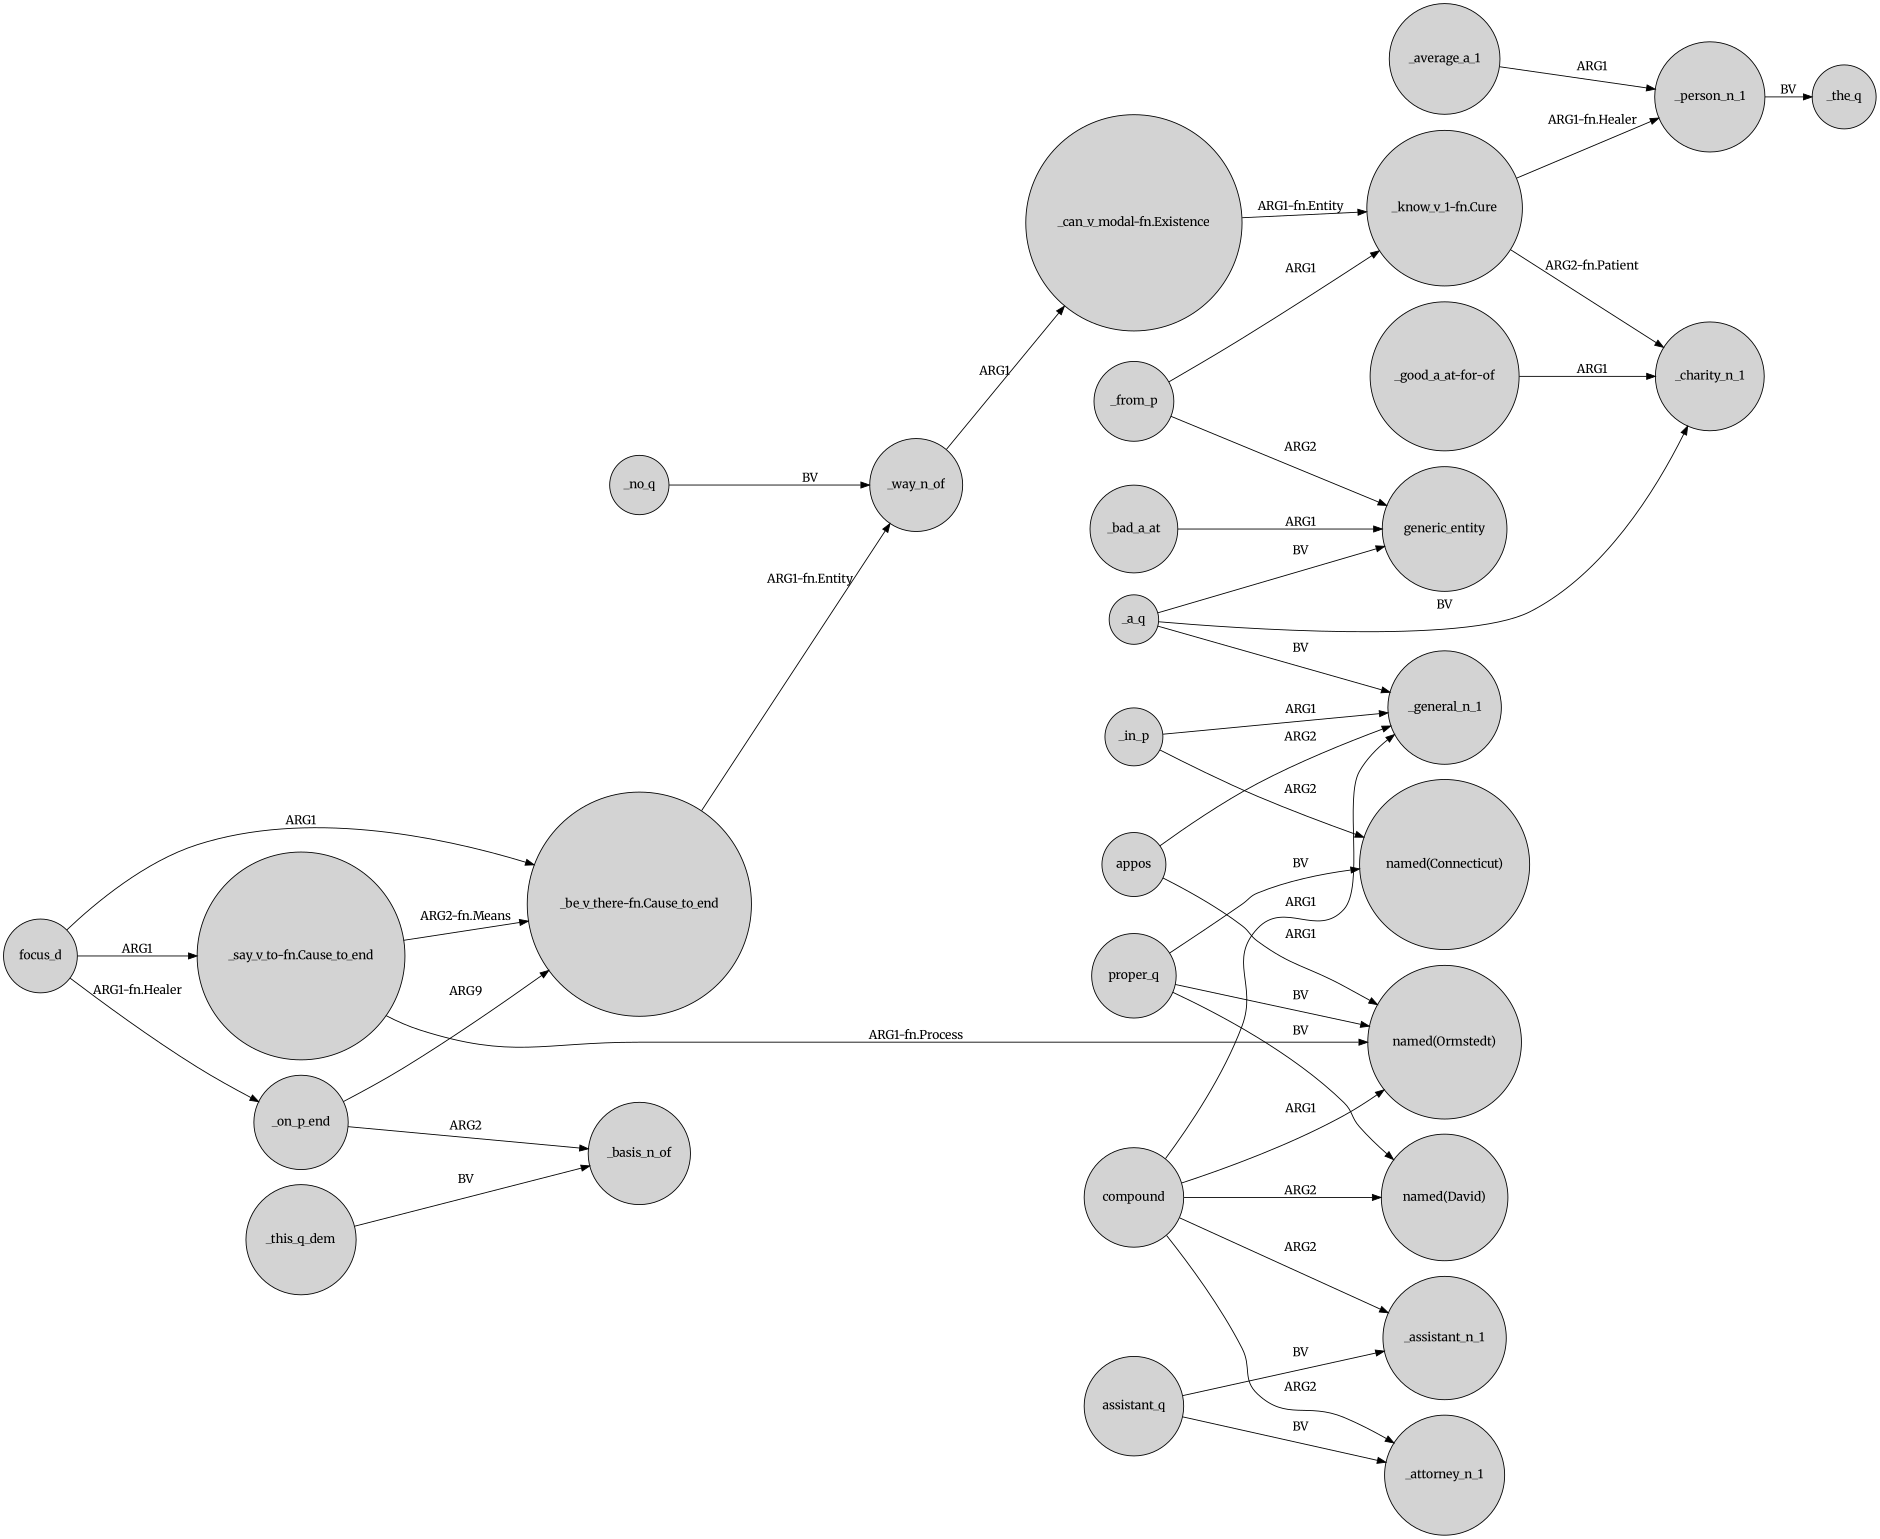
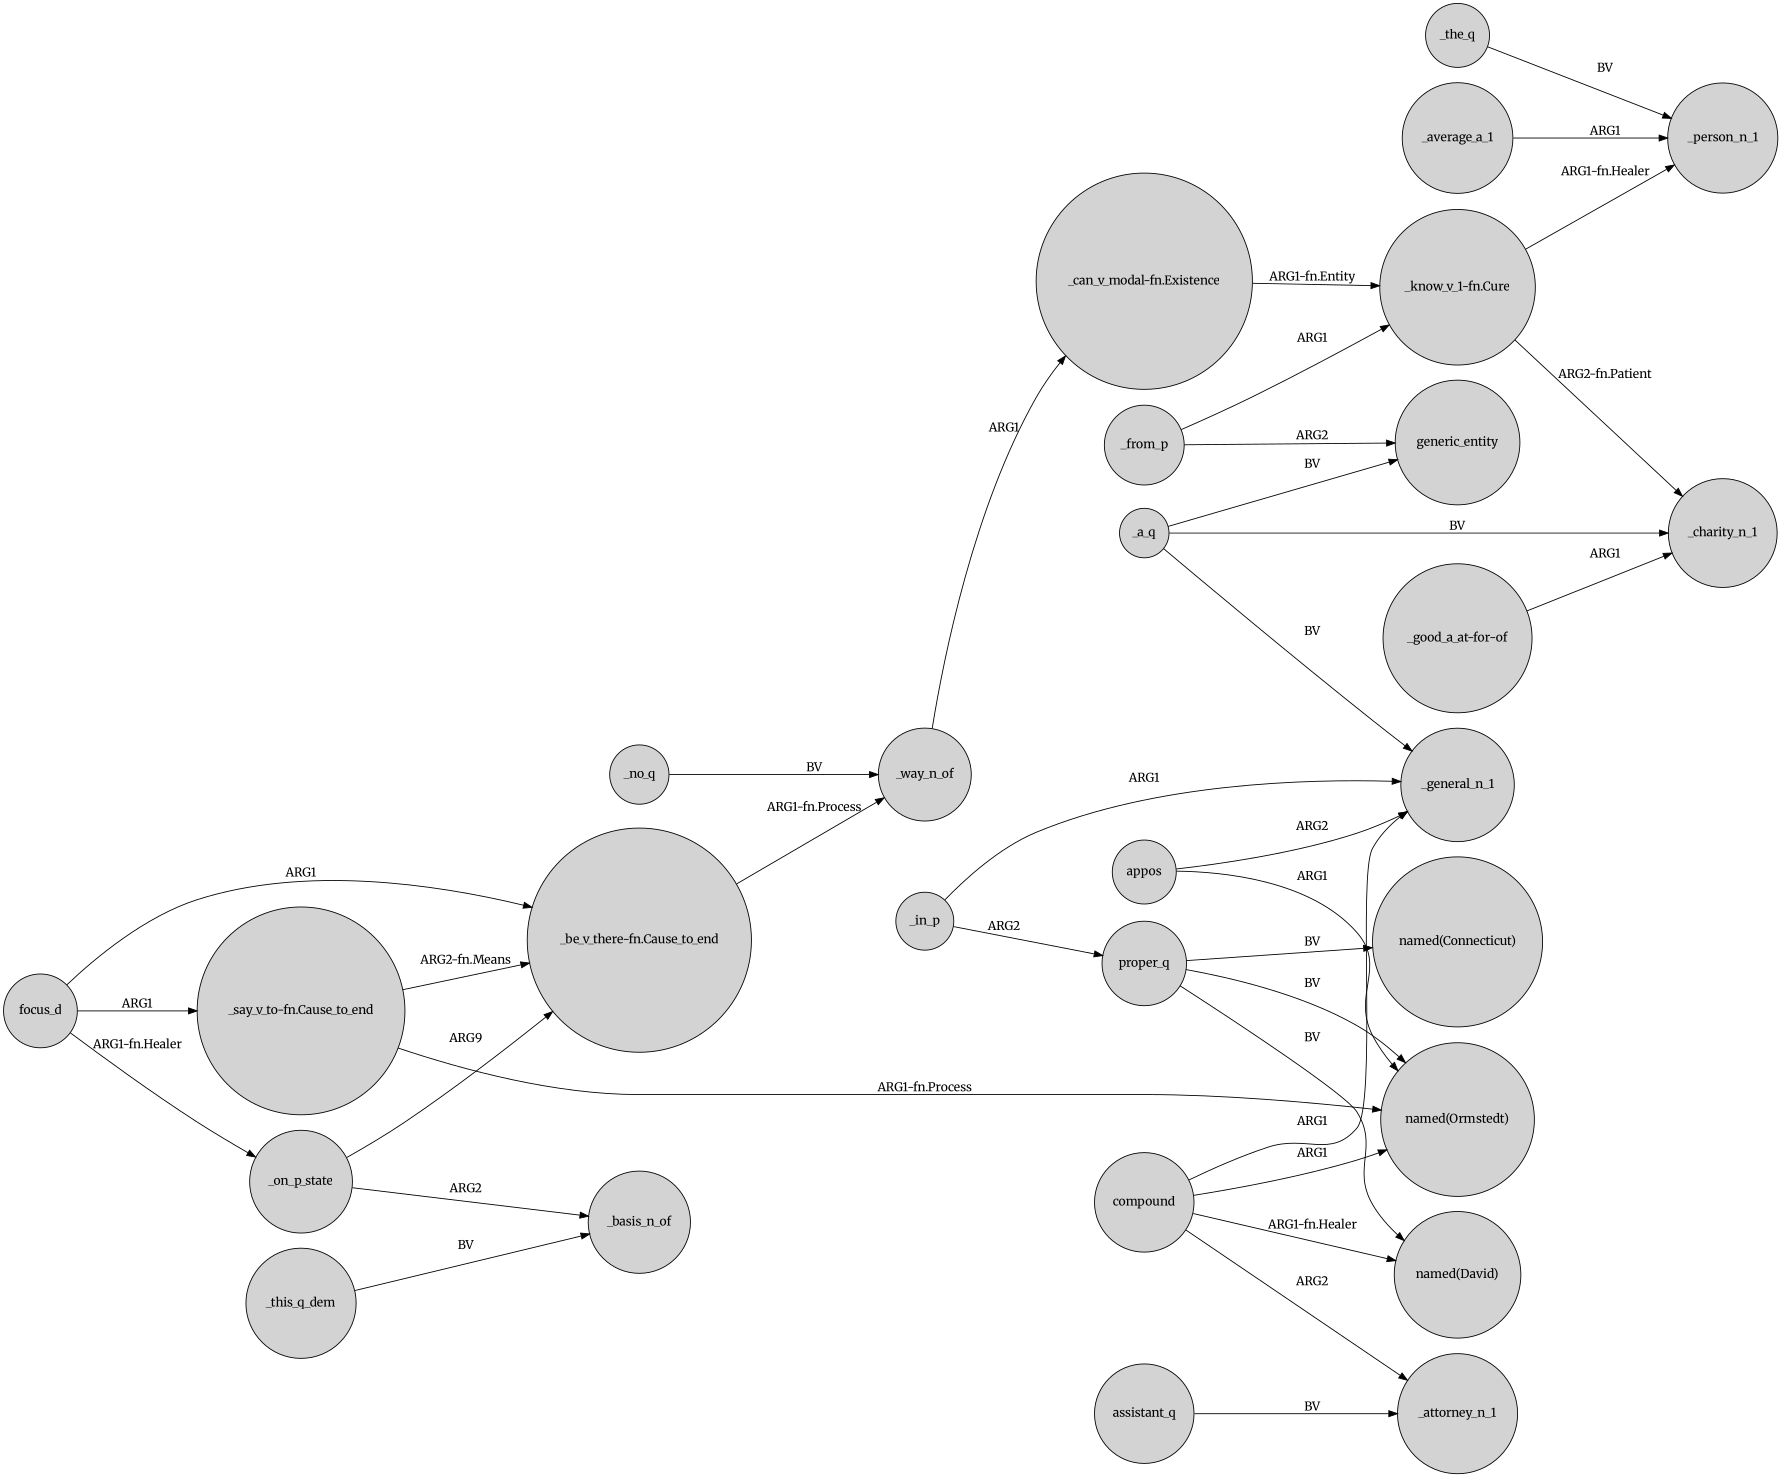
edge "_person_n_1" -> "_the_q": reversed
node "_bad_a_at": removed
edge "_be_v_there-fn.Cause_to_end" -> "_way_n_of": label "ARG1-fn.Entity" -> "ARG1-fn.Process"
edge "_in_p" -> "named(Connecticut)": now "_in_p" -> "proper_q"
node "_on_p_end": label "_on_p_end" -> "_on_p_state"
edge "compound" -> "named(David)": label "ARG2" -> "ARG1-fn.Healer"
node "_assistant_n_1": removed
